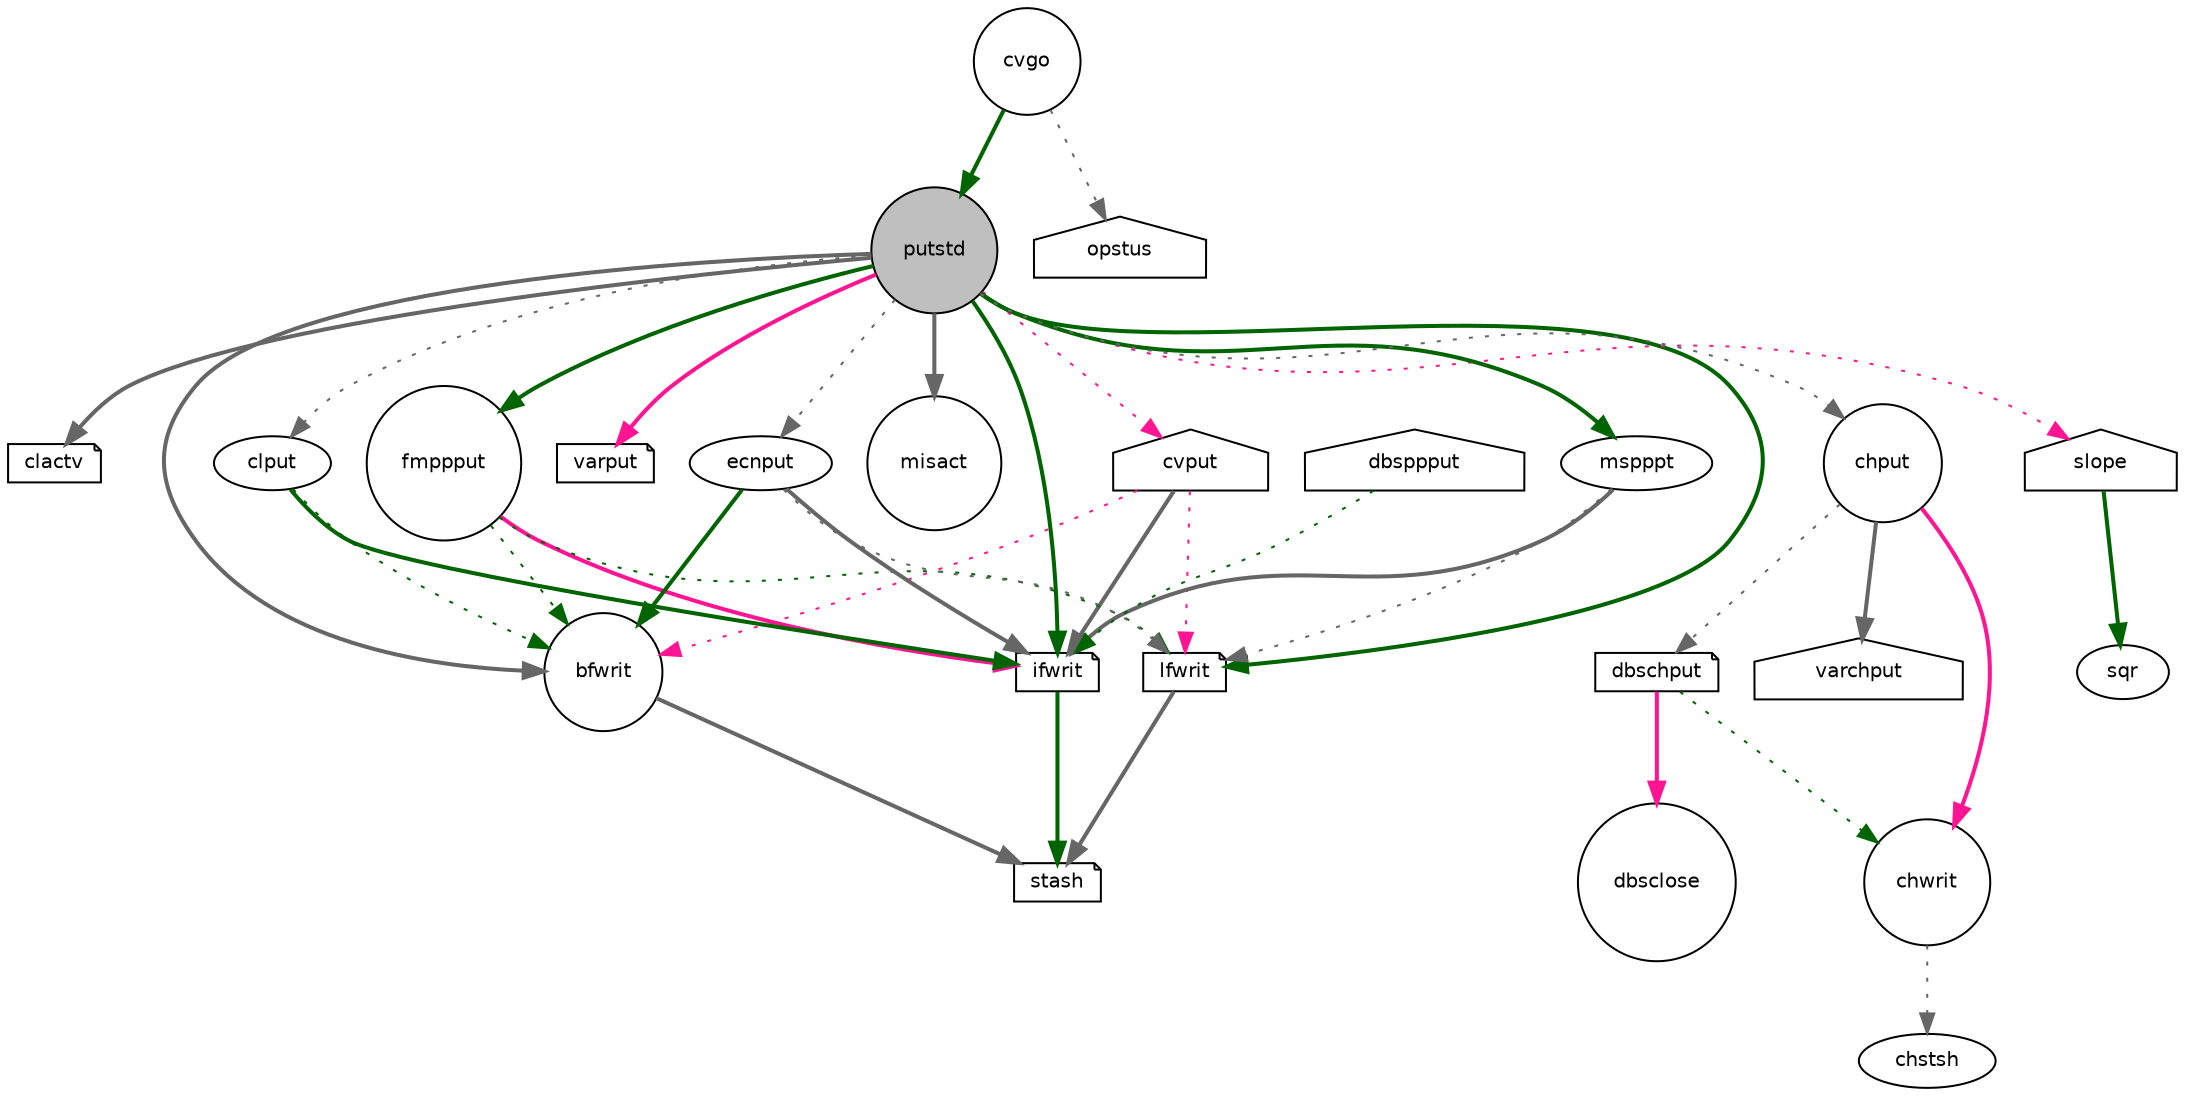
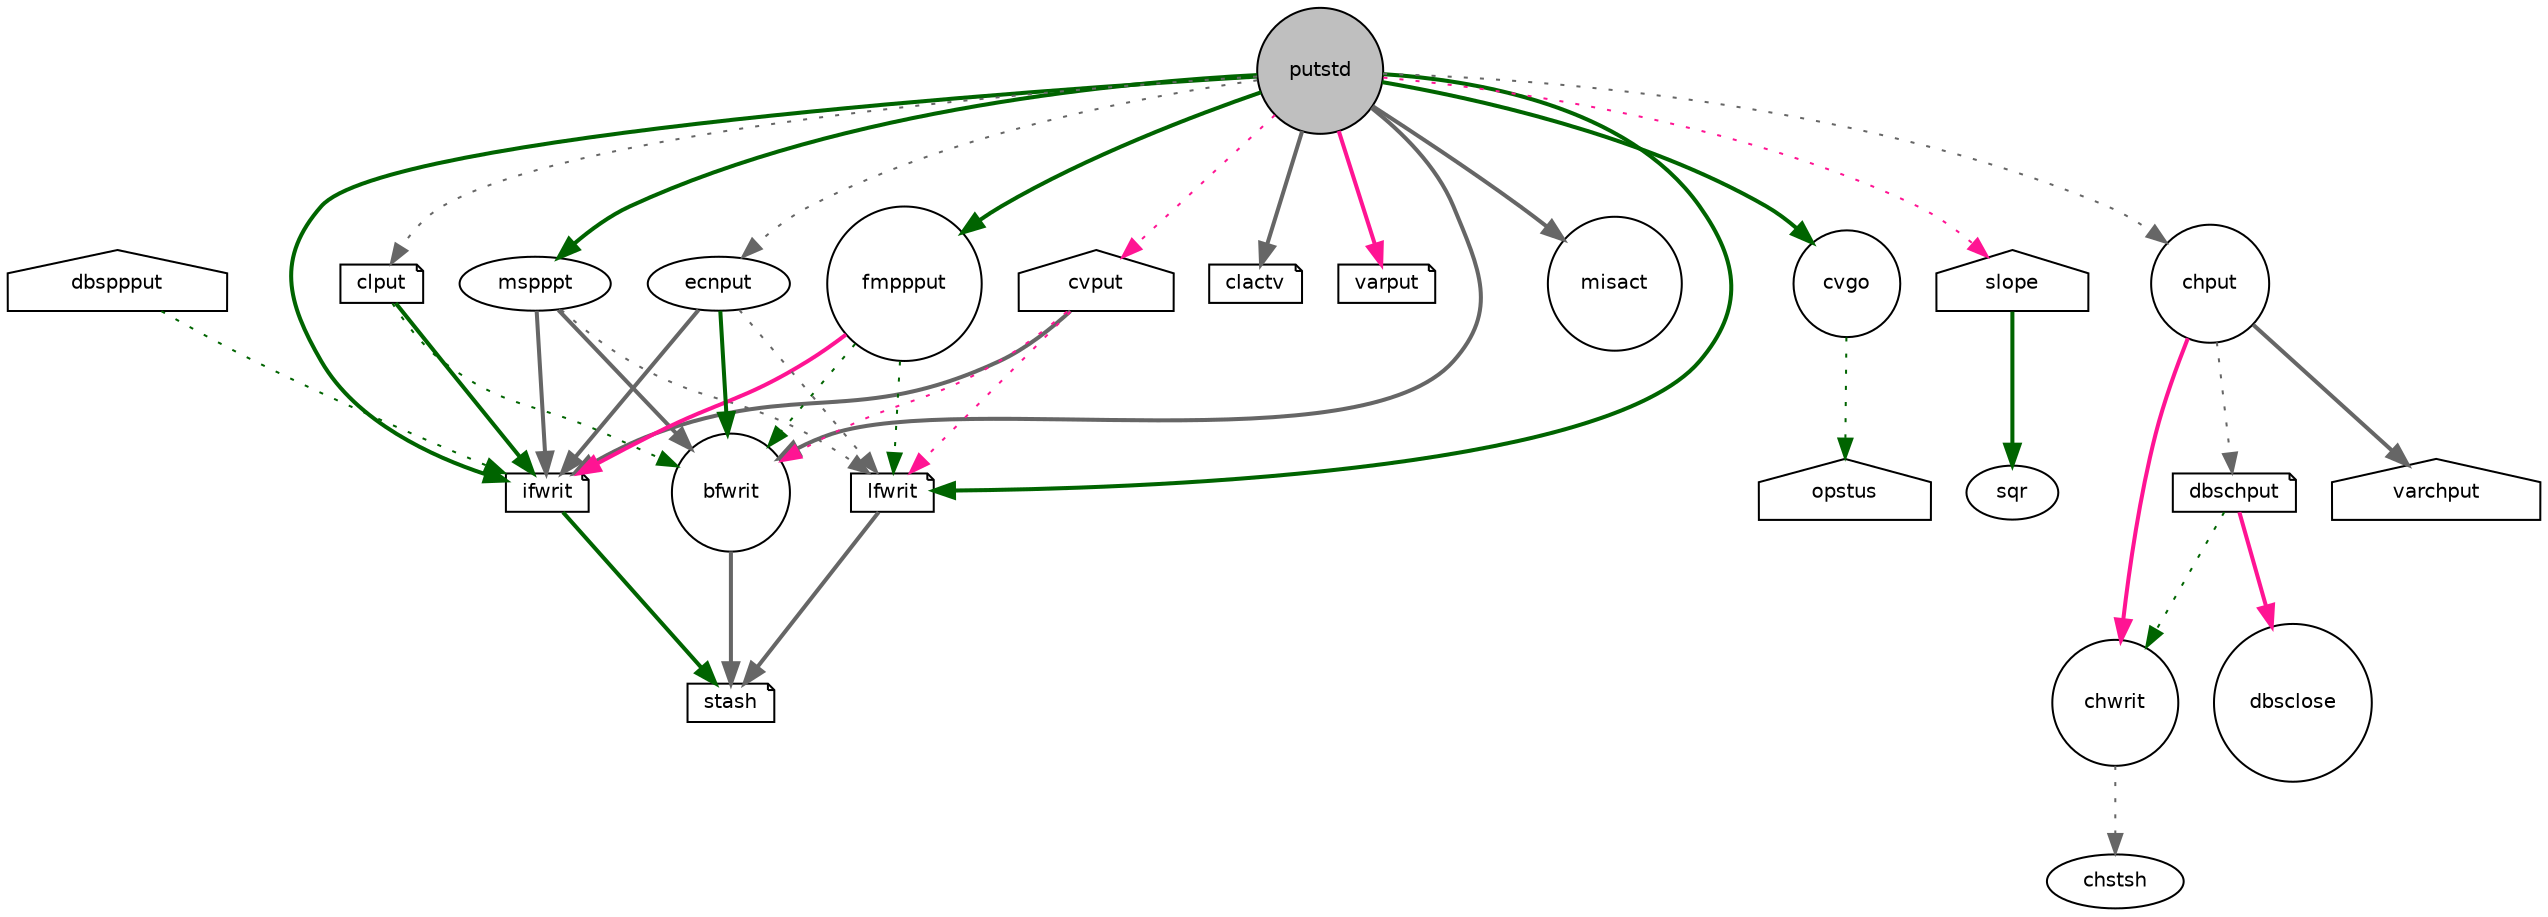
edge "cvgo" -> "putstd": reversed
edge "cvgo" -> "opstus": color gray40 -> darkgreen
edge "mspppt" -> "bfwrit": added
node "clput": shape ellipse -> note
